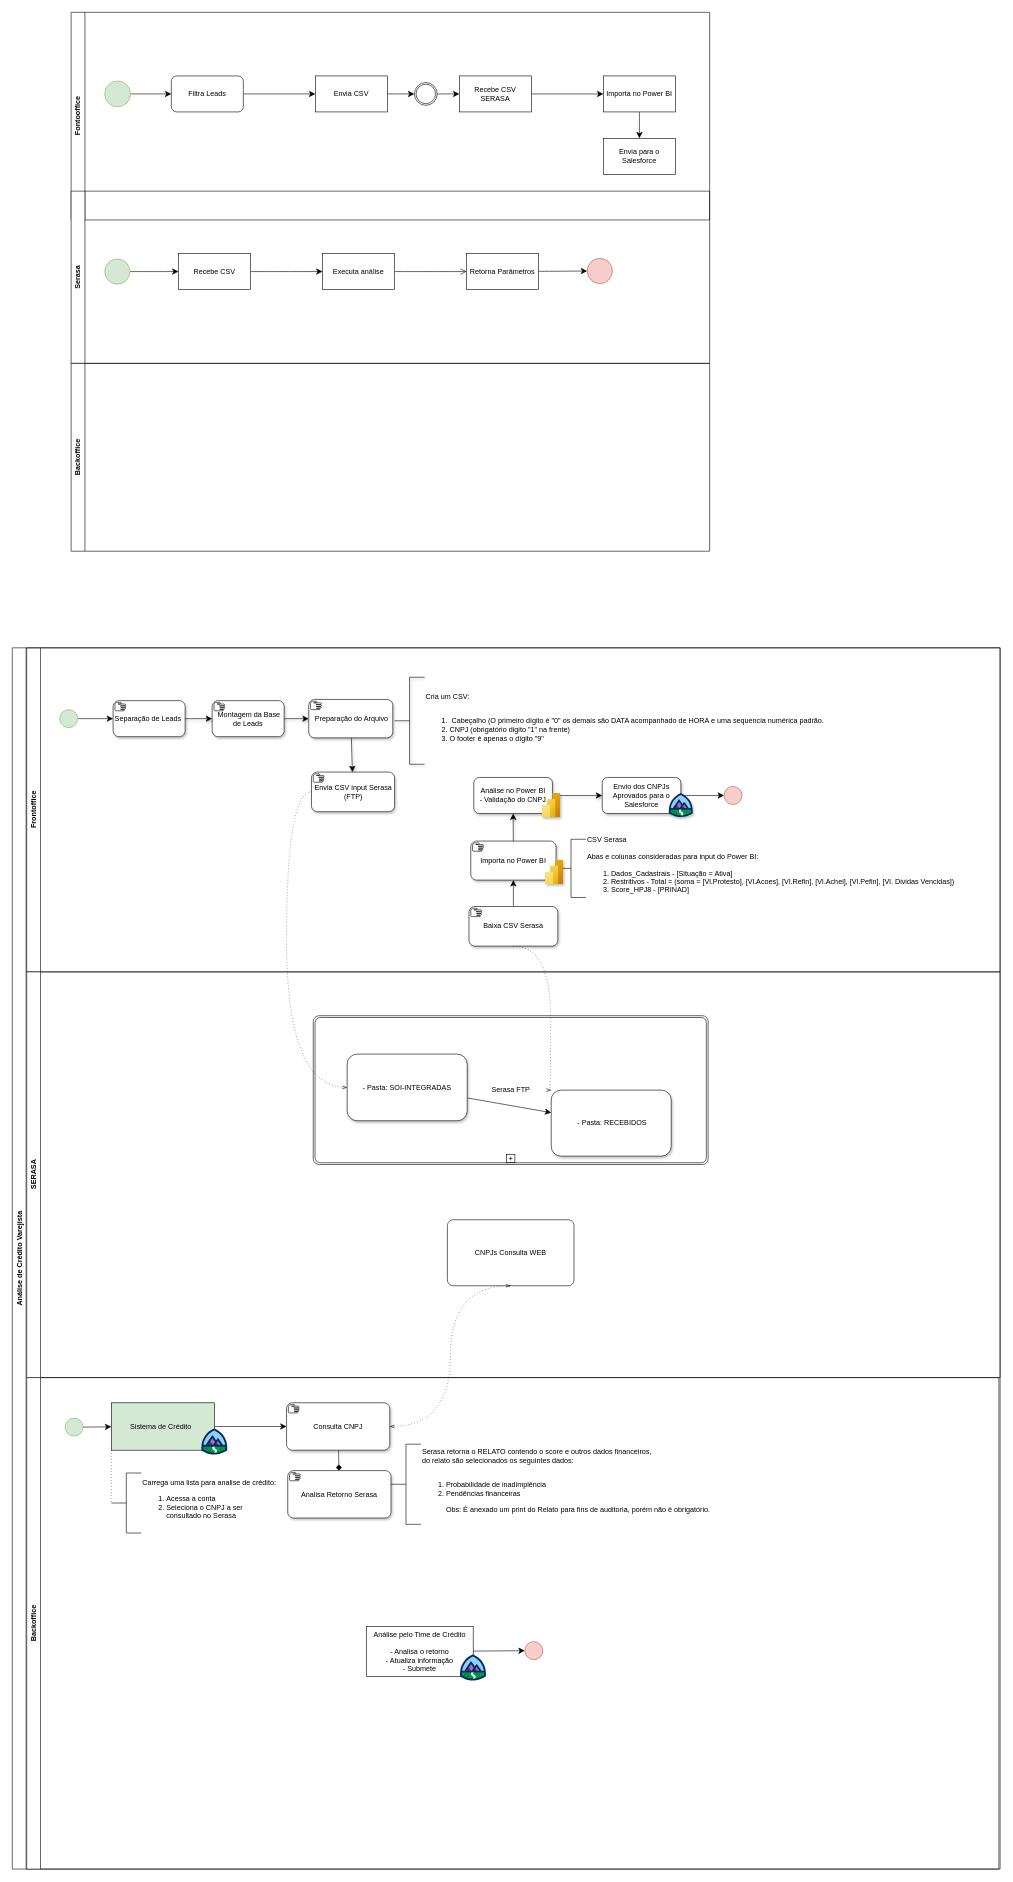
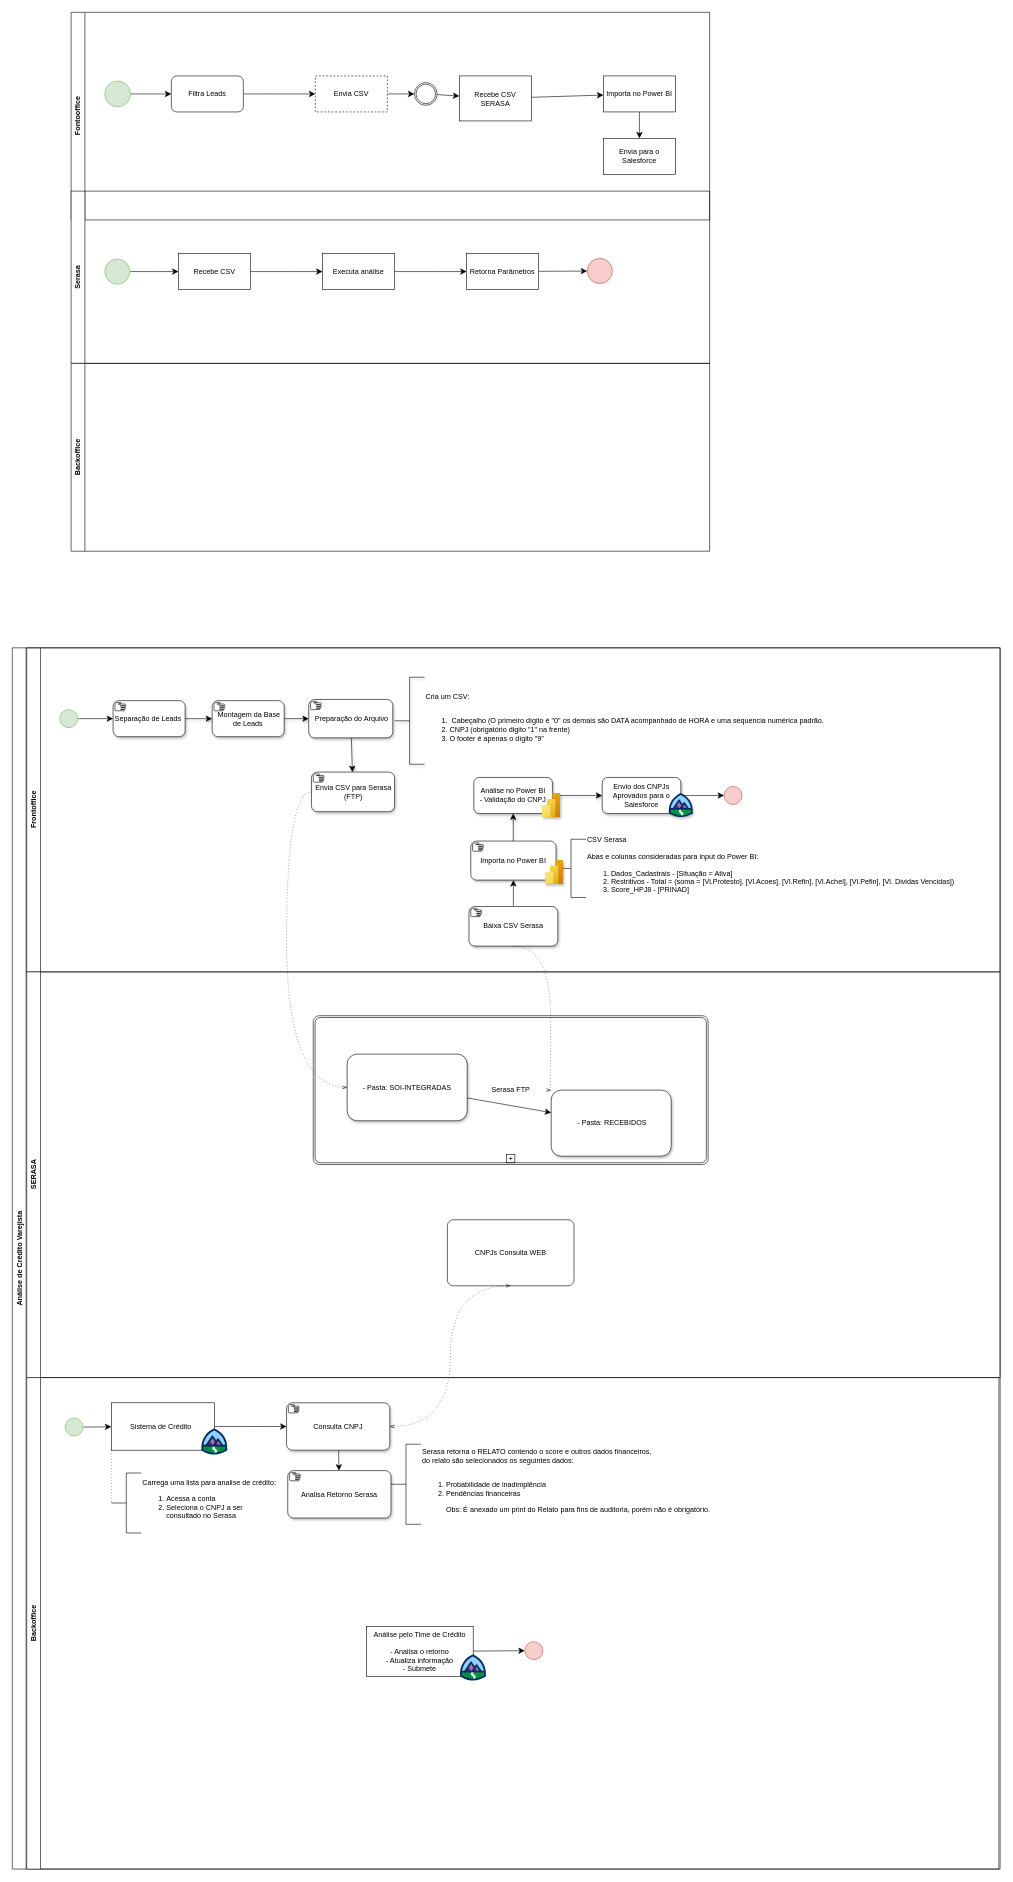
node "Envia CSV": style solid -> dashed
node "Recebe CSV SERASA": size 72x36 -> 72x45
edge "Executa análise" -> "Retorna Parâmetros": arrowhead open -> classic
node "Envia CSV input Serasa (FTP)": label "Envia CSV input Serasa (FTP)" -> "Envia CSV para Serasa (FTP)"
node "Sistema de Crédito": fillcolor #d5e8d4 -> #ffffff
edge "Consulta CNPJ" -> "Analisa Retorno Serasa": arrowhead diamond -> classic
